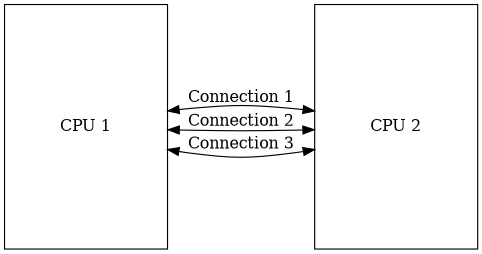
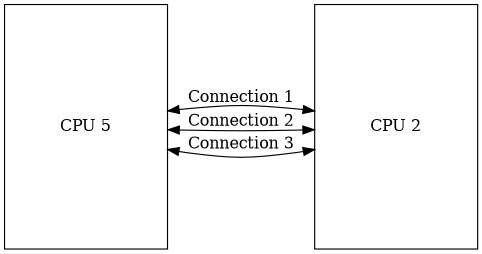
node "CPU 1": label "CPU 1" -> "CPU 5"
